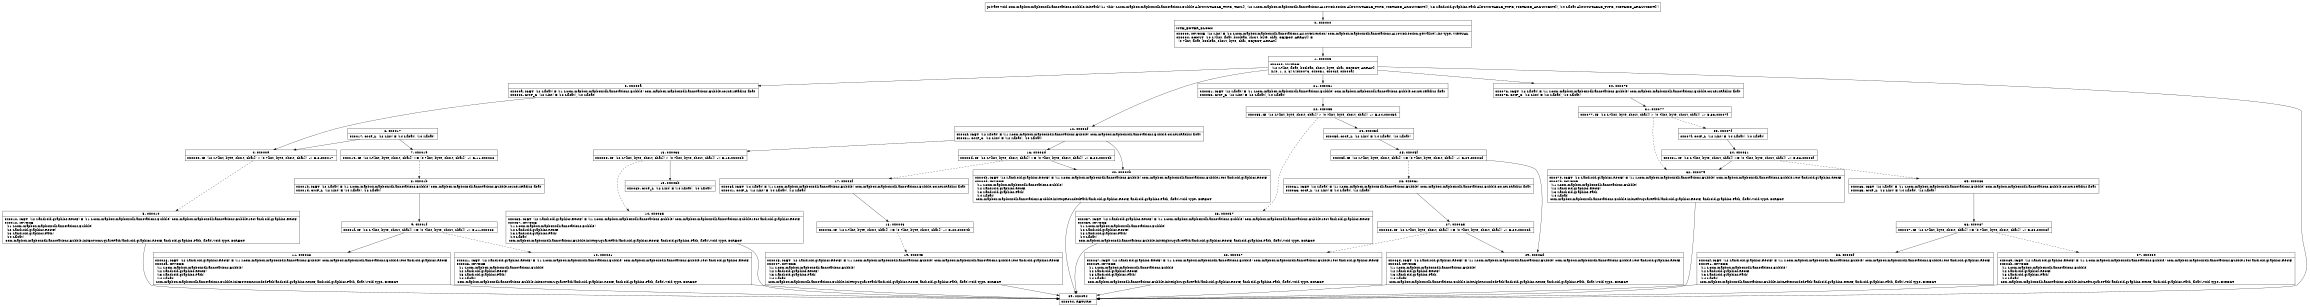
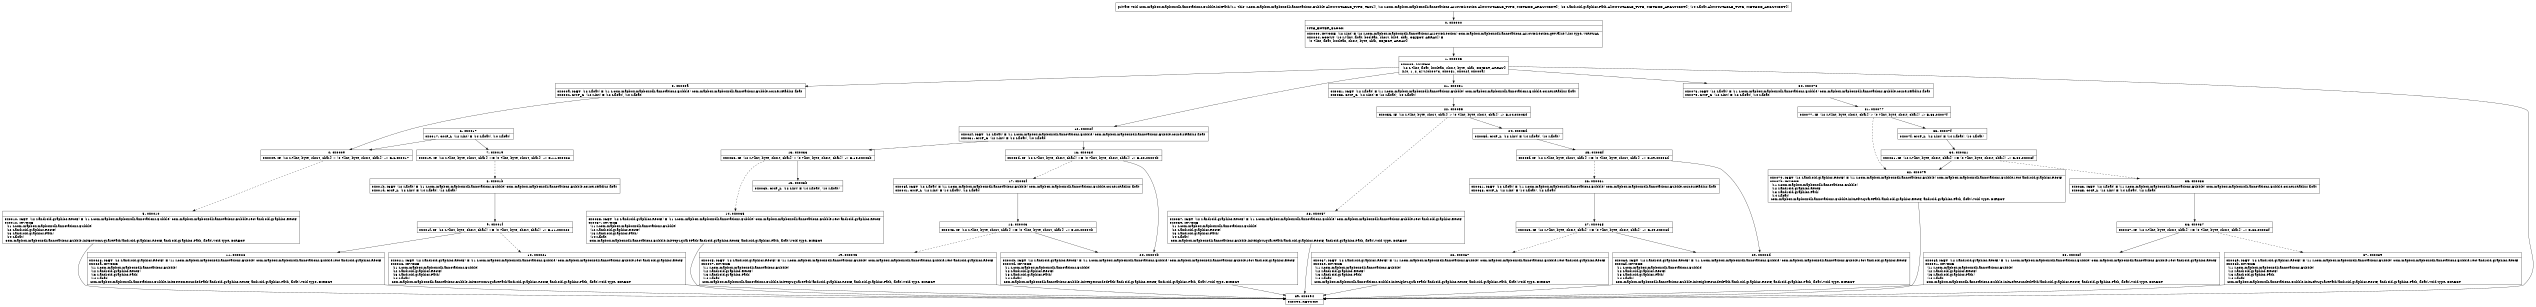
edge "31: 0x0077" -> "33: 0x007f": style dashed -> solid
edge "12: 0x002f" -> "20: 0x004b": now "18: 0x0043" -> "20: 0x004b"
